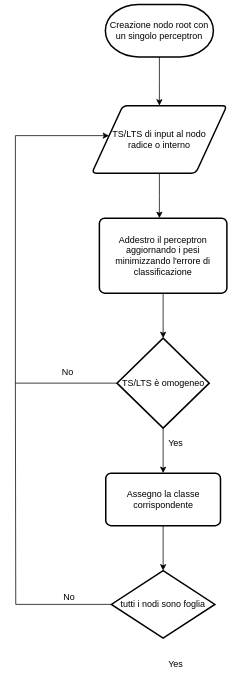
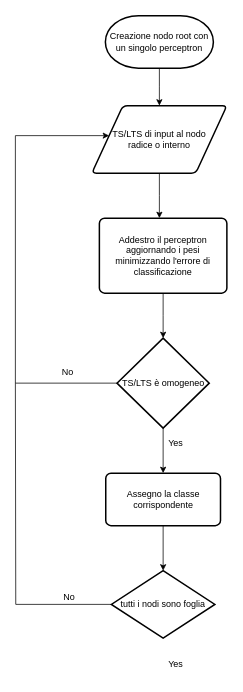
node "Creazione nodo root con un singolo perceptron": moved (159, 30) -> (159, 42)
